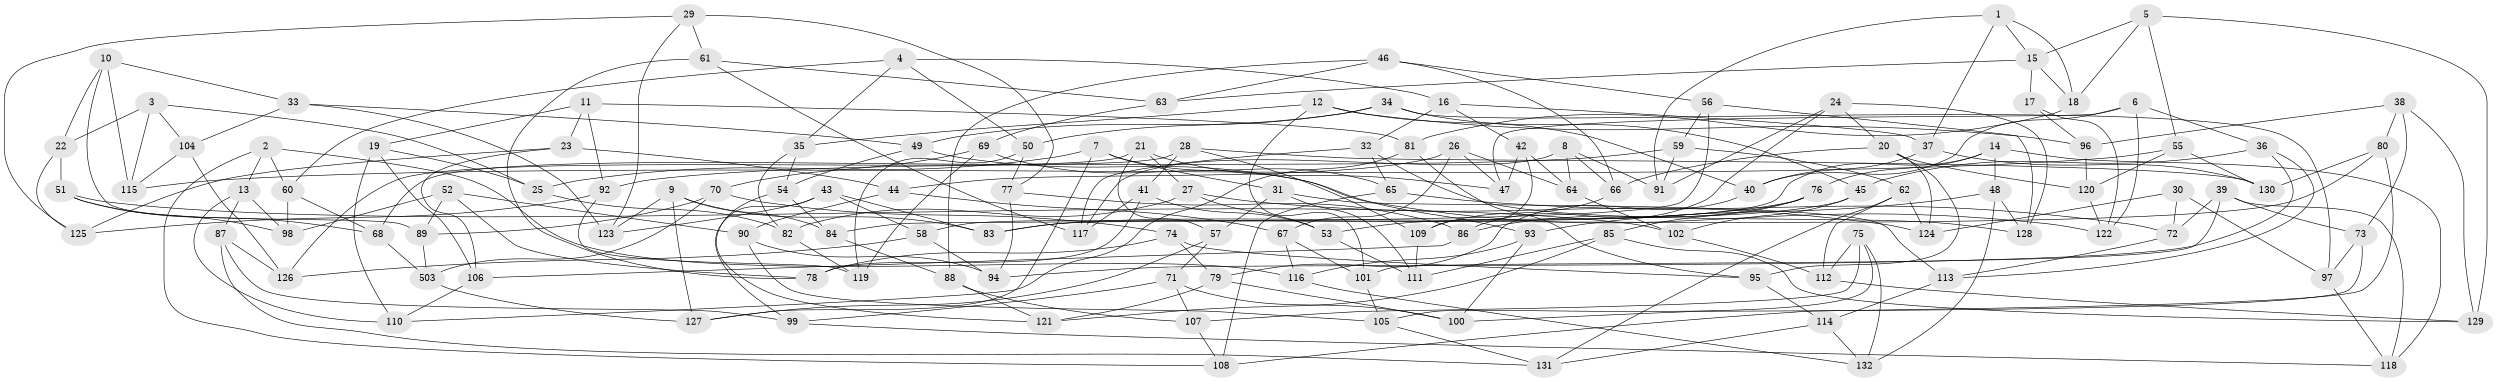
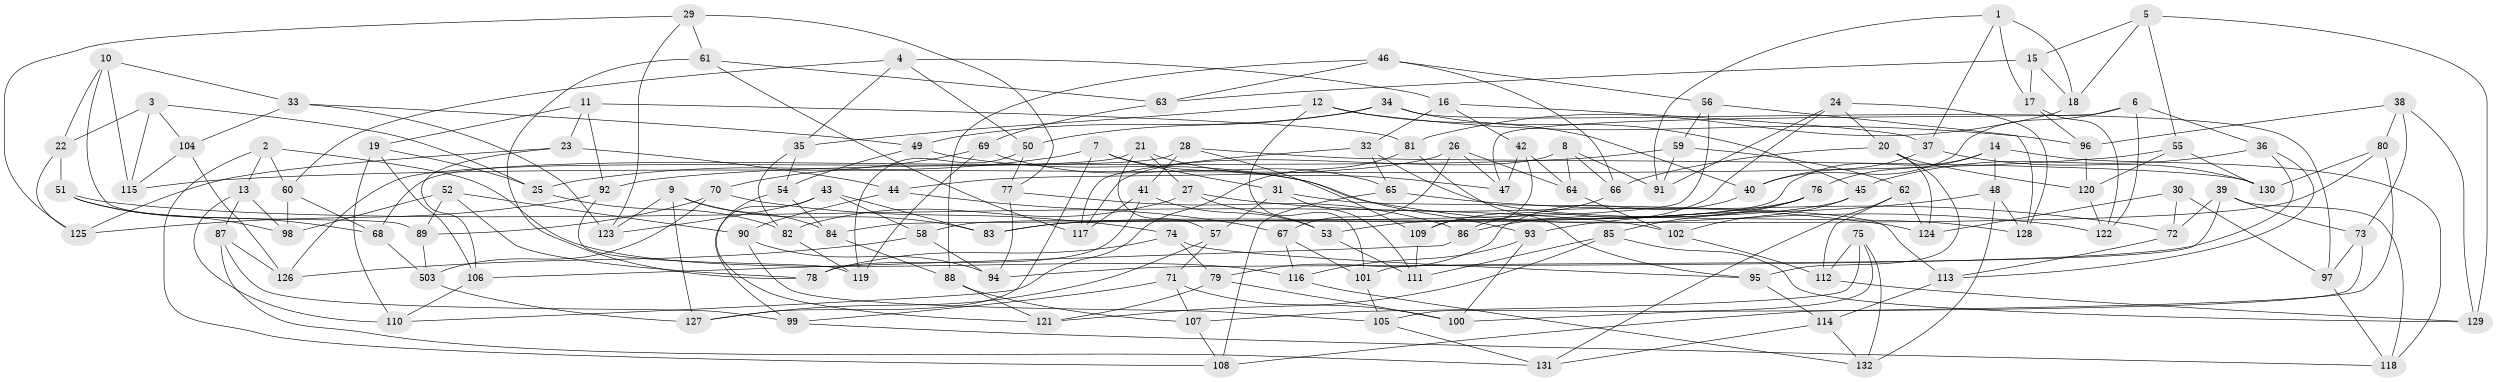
edge "1" -- "15": now "1" -- "17"
